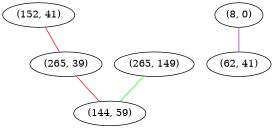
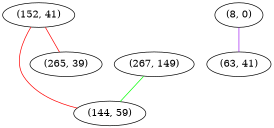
node "(265, 149)": label "(265, 149)" -> "(267, 149)"
node "(62, 41)": label "(62, 41)" -> "(63, 41)"
edge "(265, 39)" -- "(144, 59)": now "(152, 41)" -- "(144, 59)"
